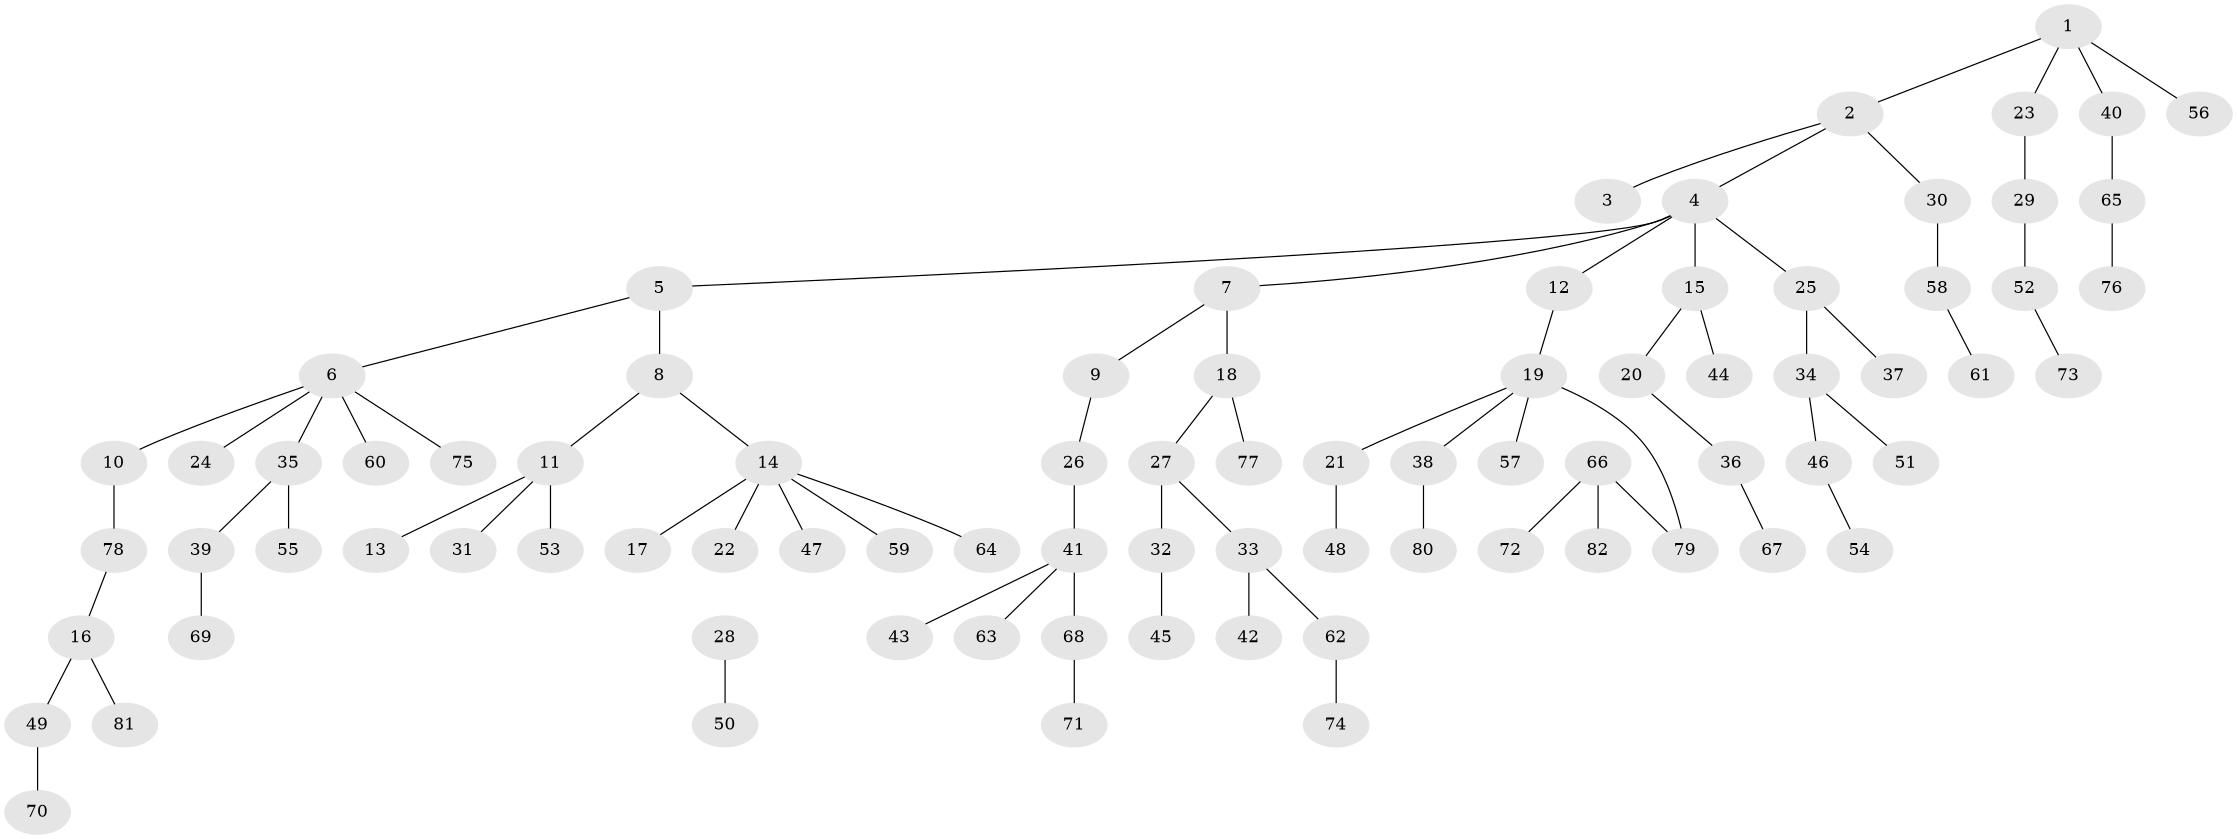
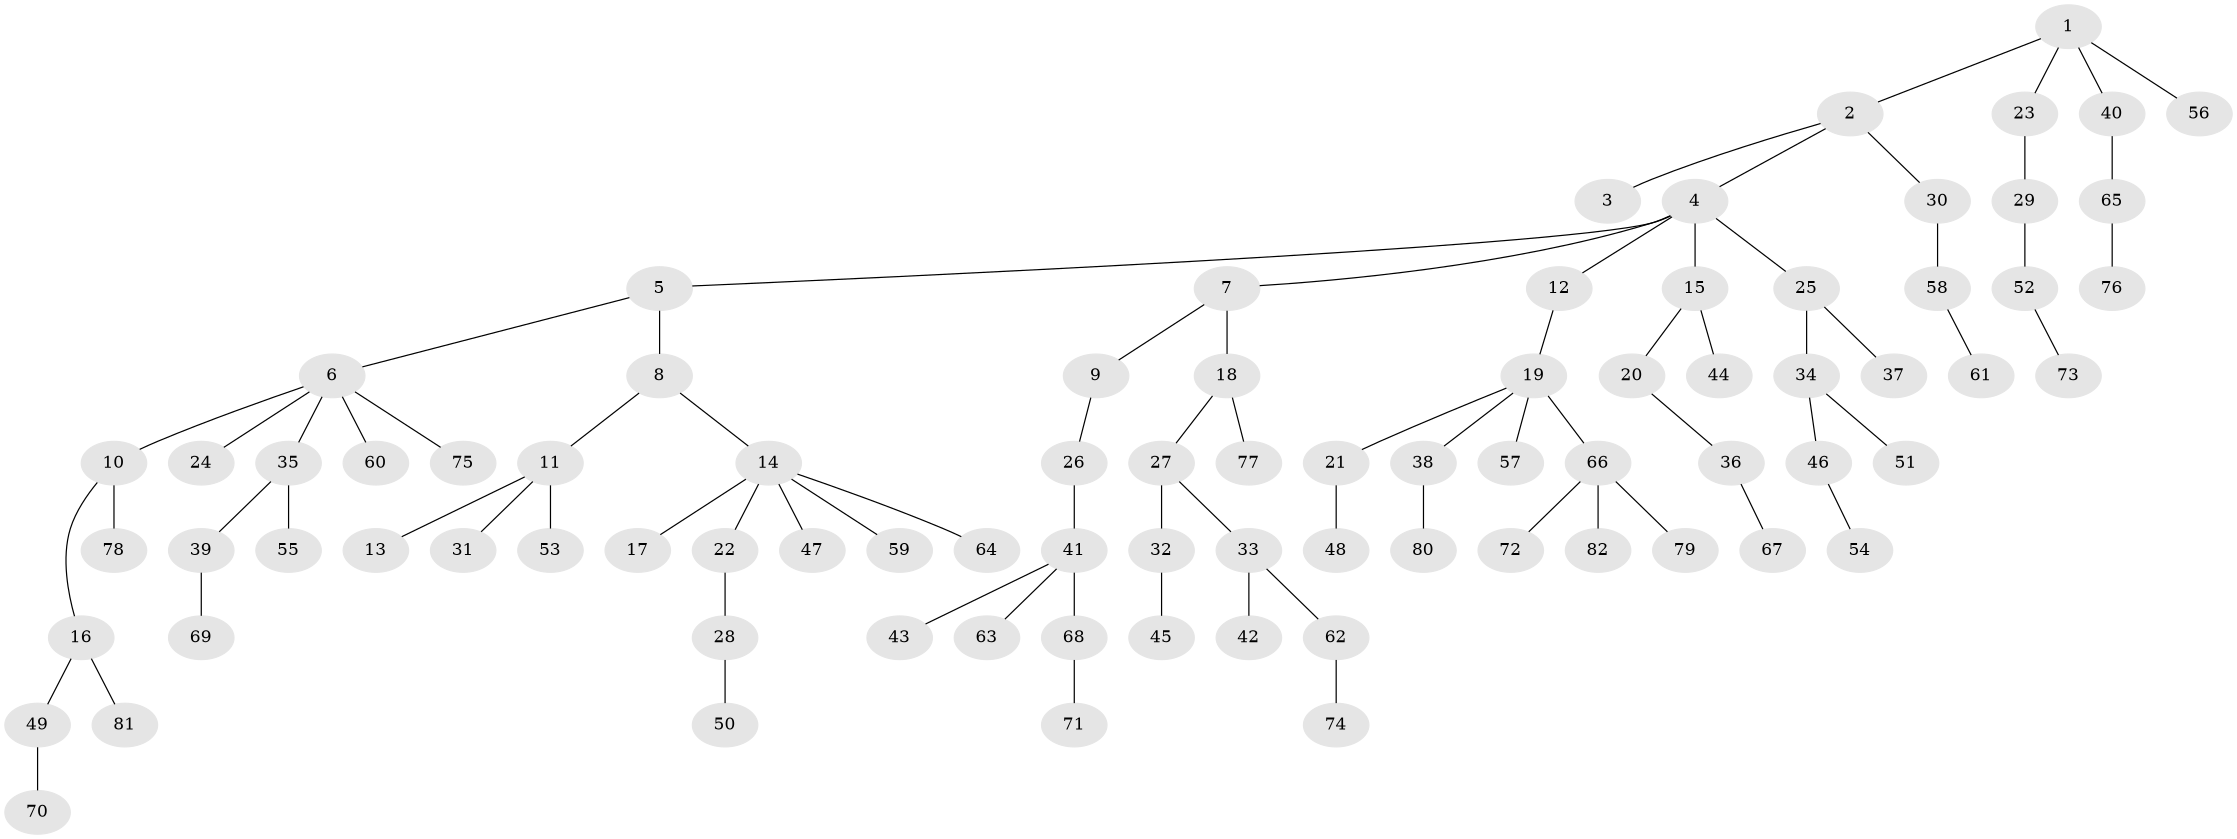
edge "19" -- "79": now "19" -- "66"
edge "78" -- "16": now "10" -- "16"
edge "22" -- "28": added
